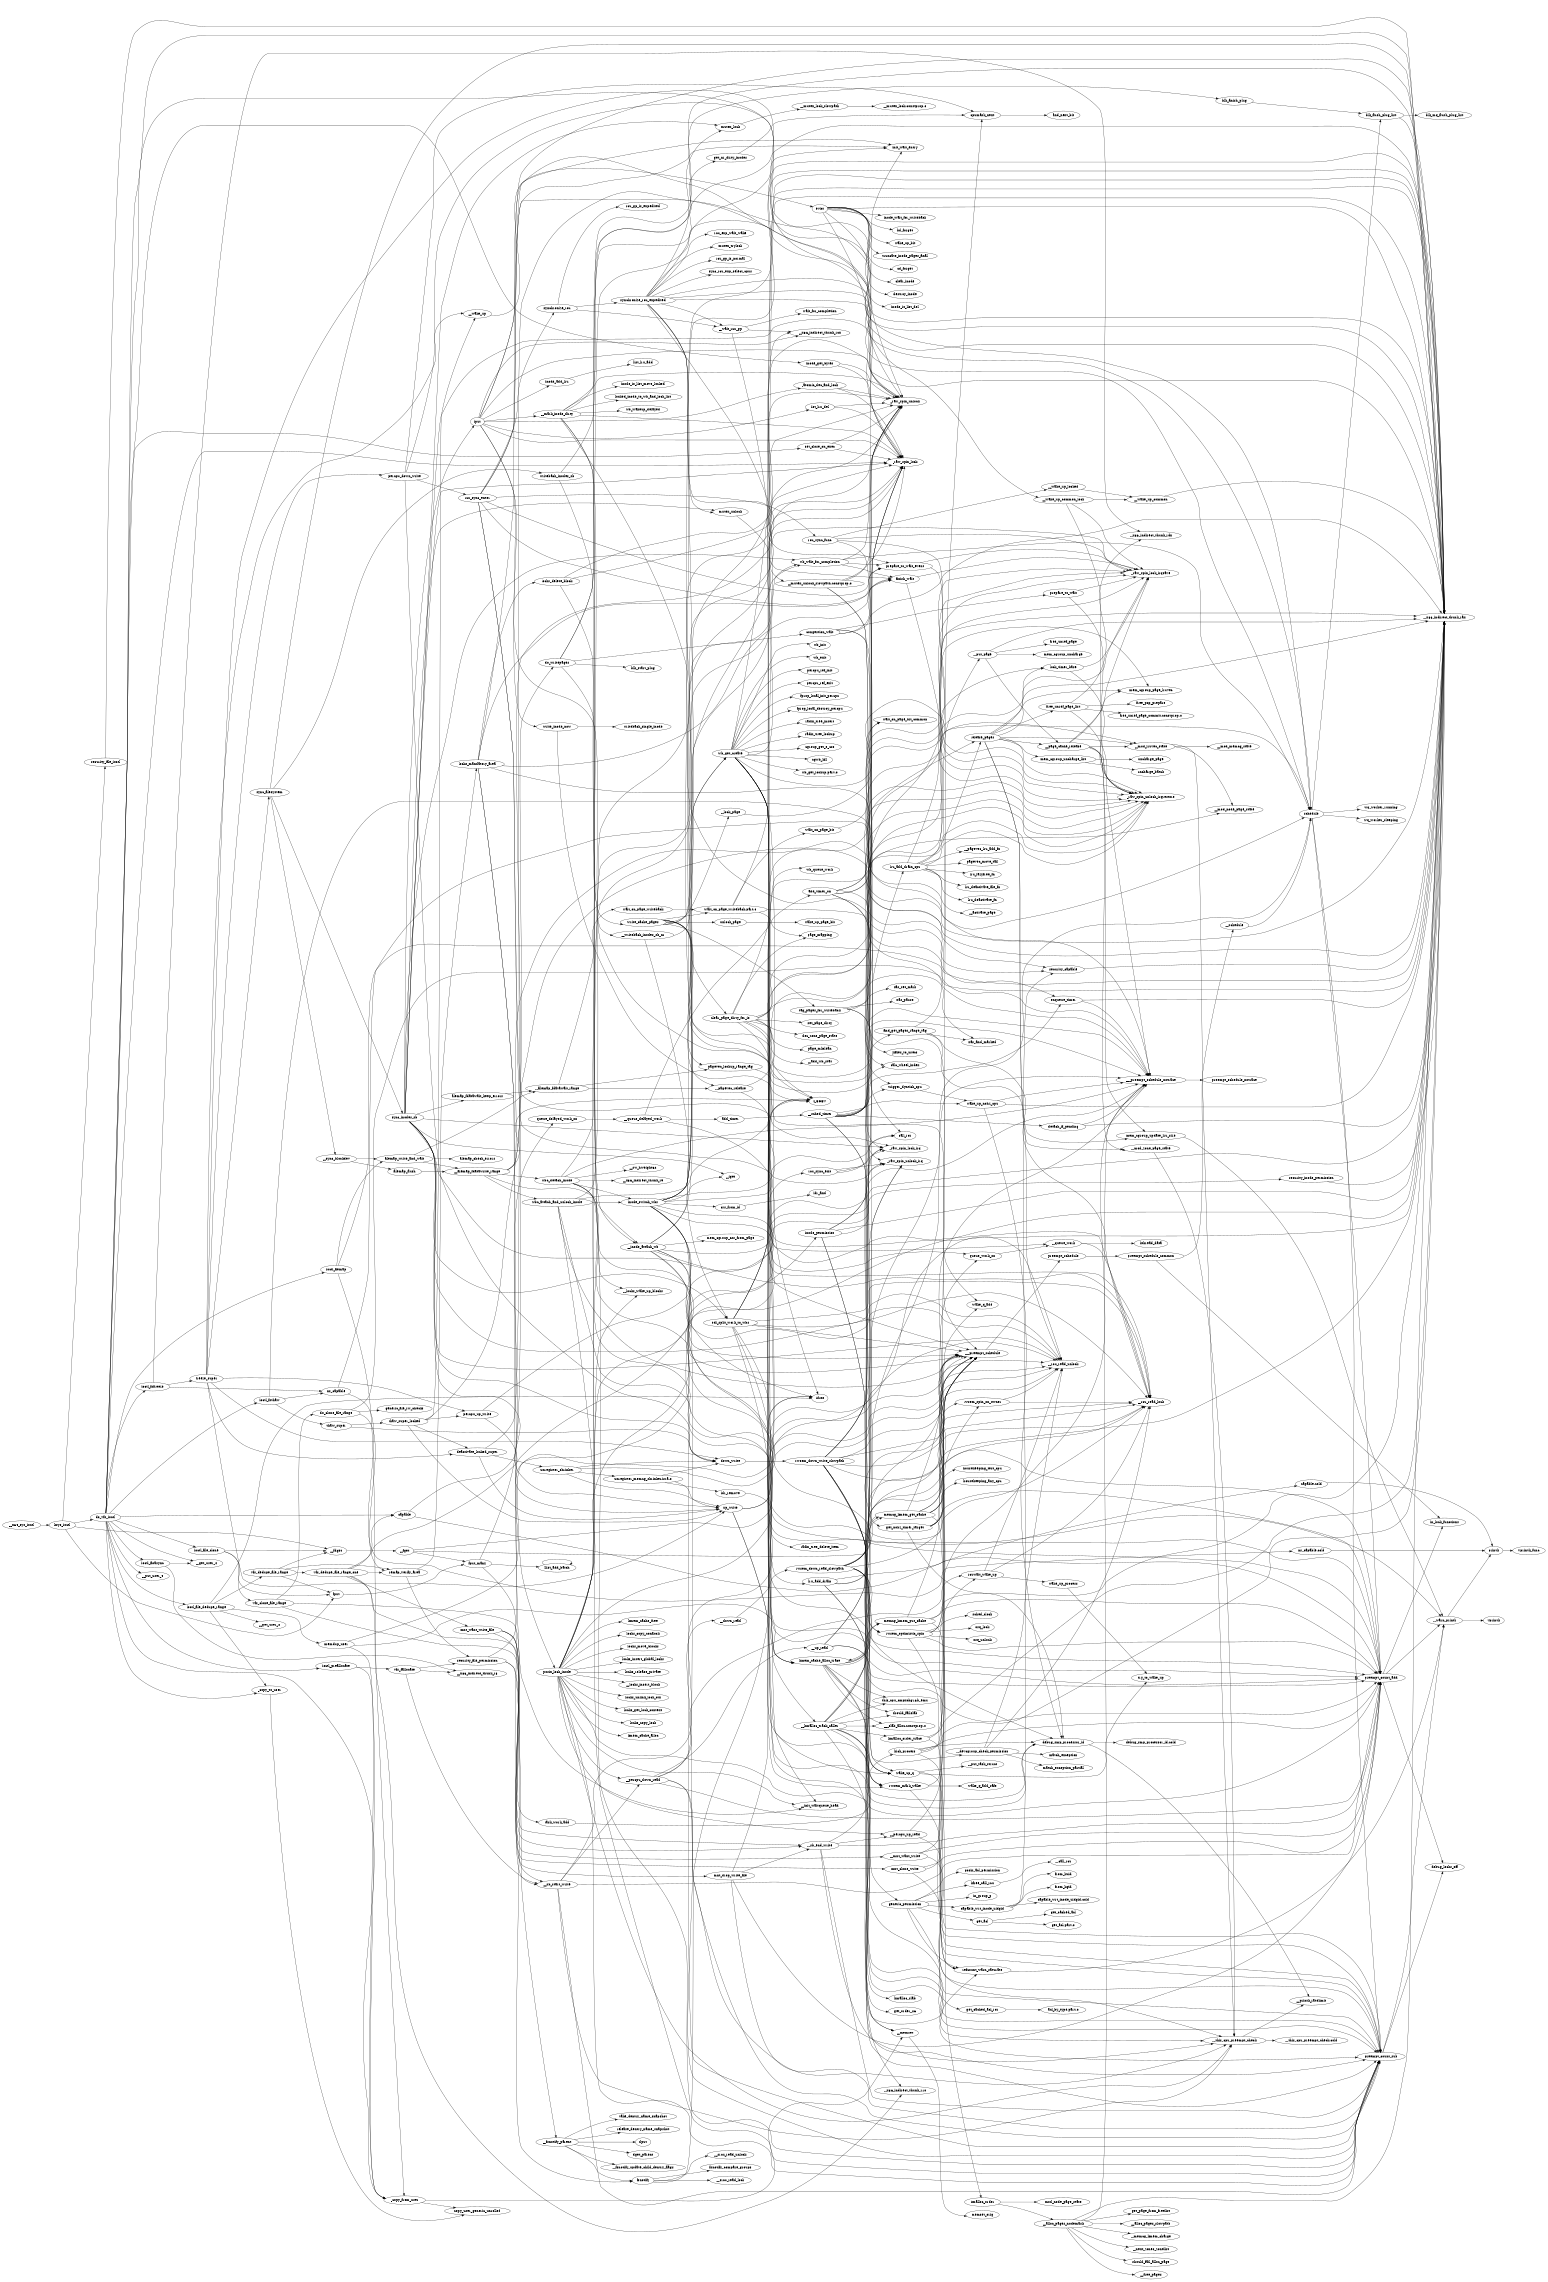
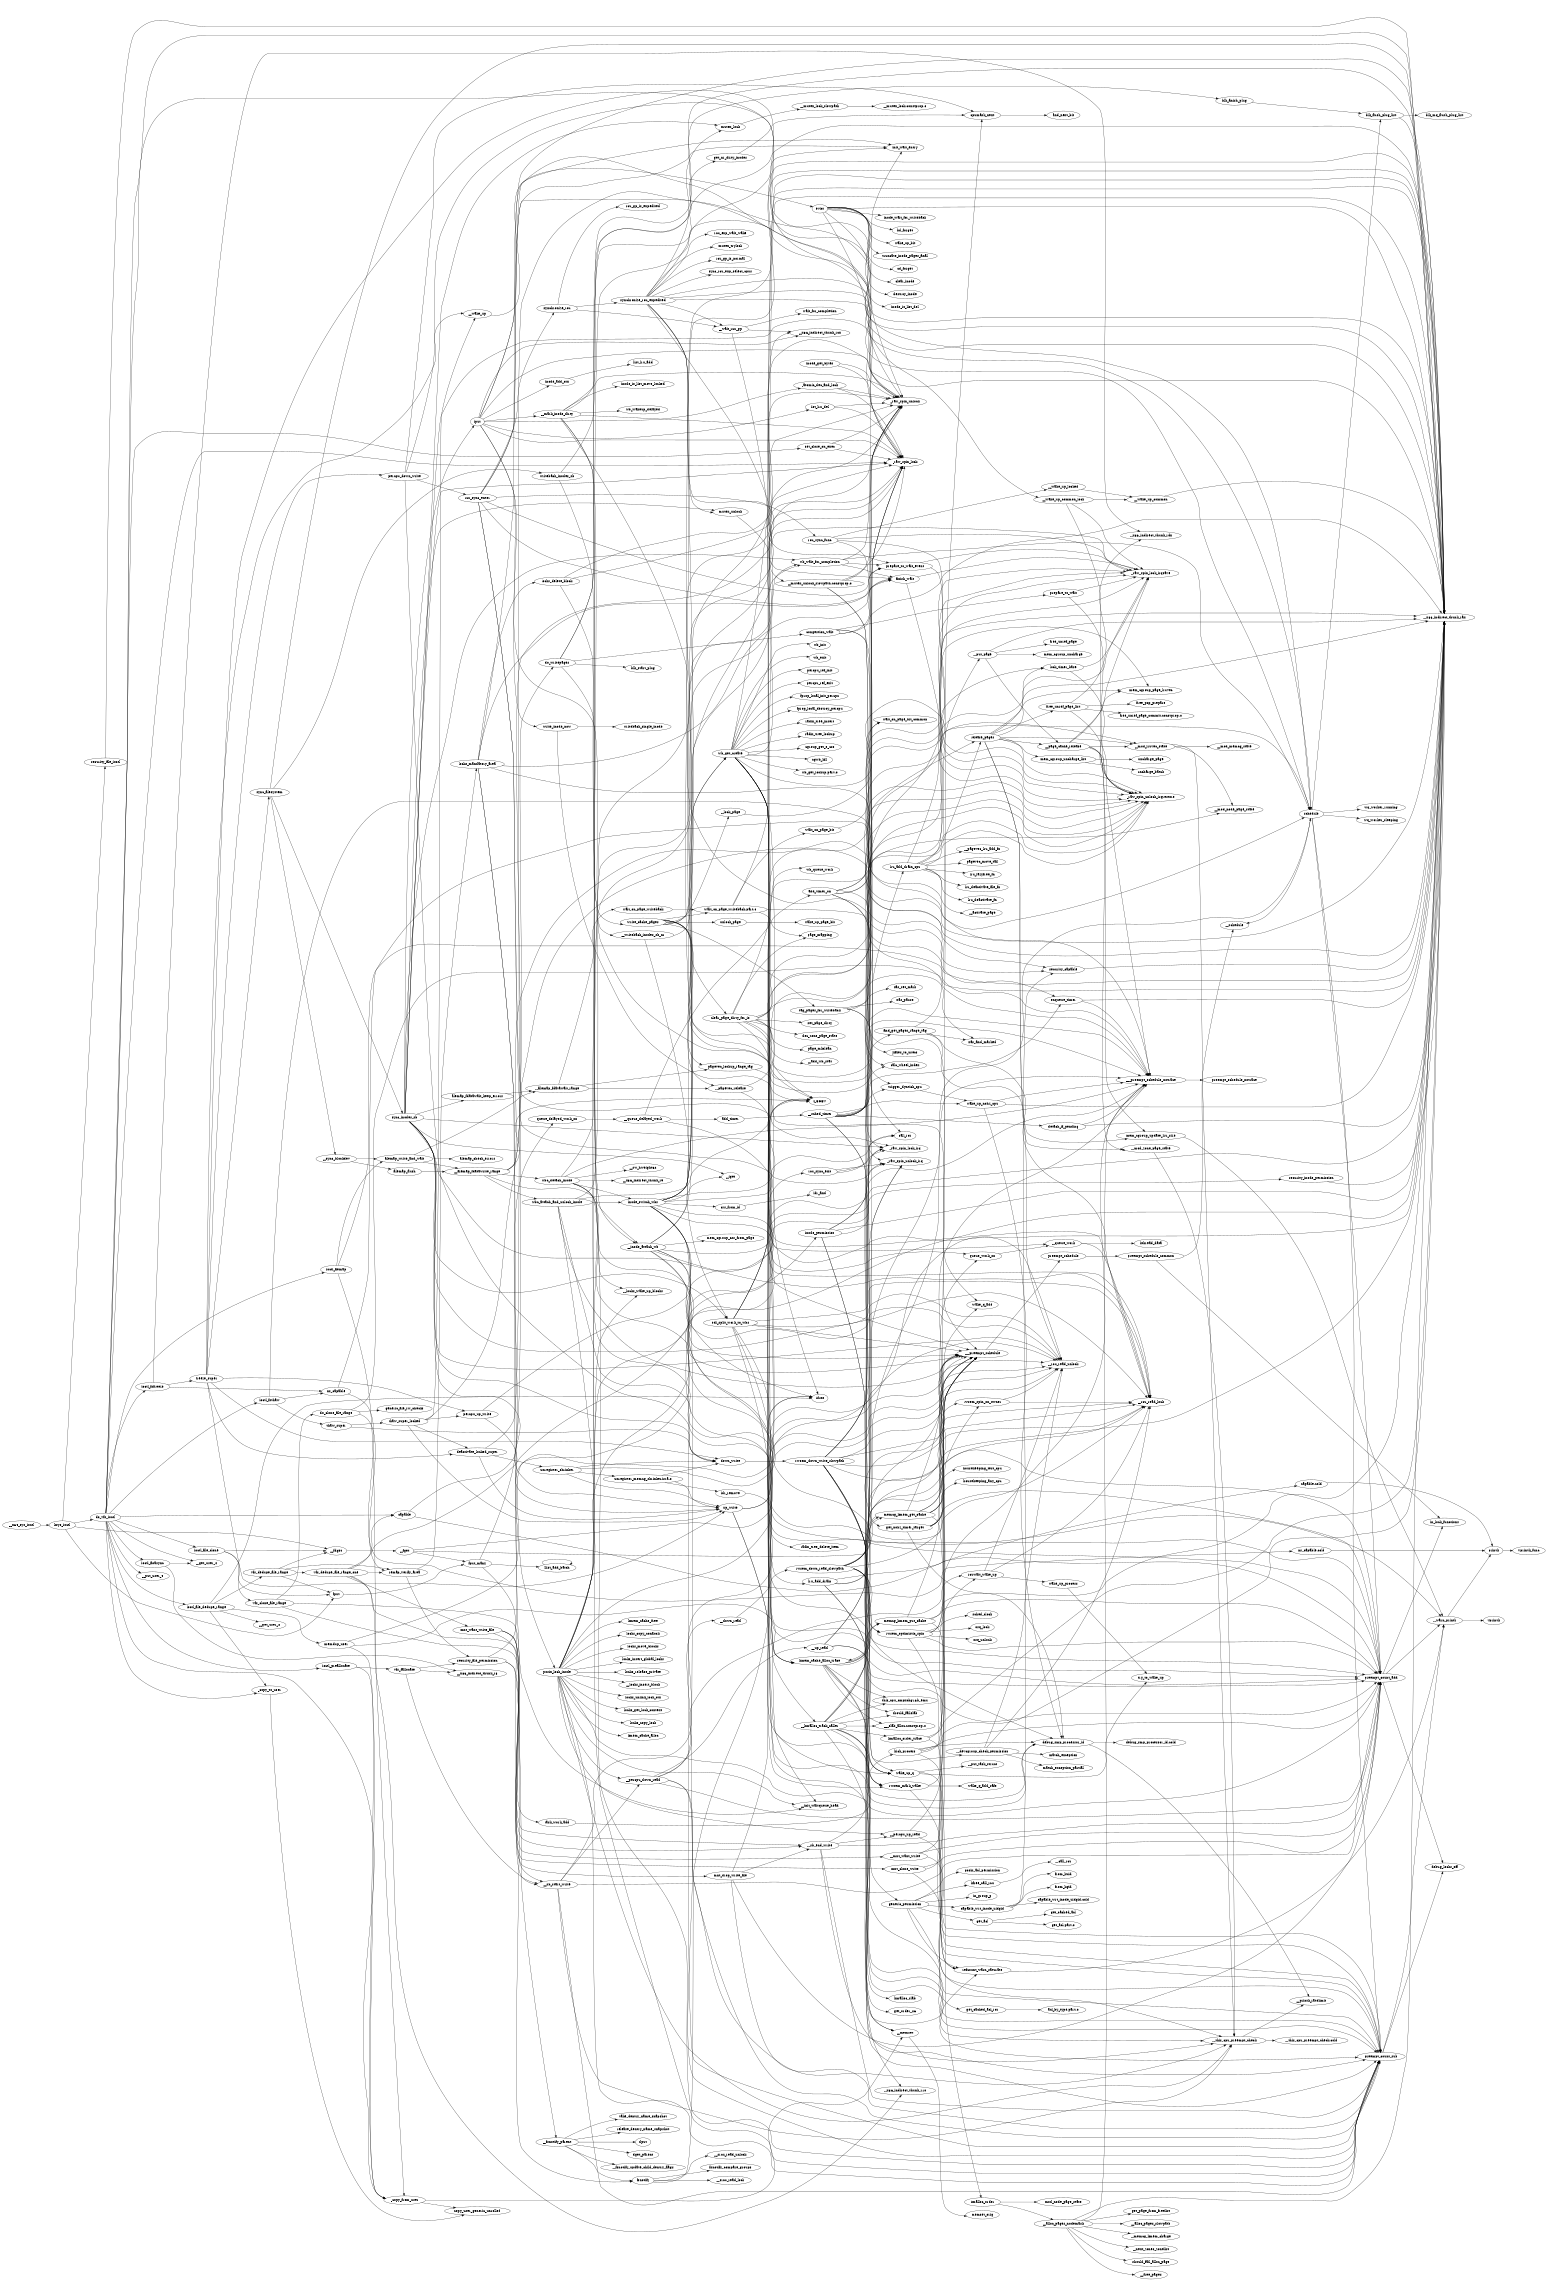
node "inode_add_lru": label "inode_add_lru" -> "inode_add_ctx"
node "locked_inode_to_wb_and_lock_list": removed
edge "do_vfs_ioctl" -> "inode_get_bytes": removed
edge "__schedule" -> "schedule": reversed
